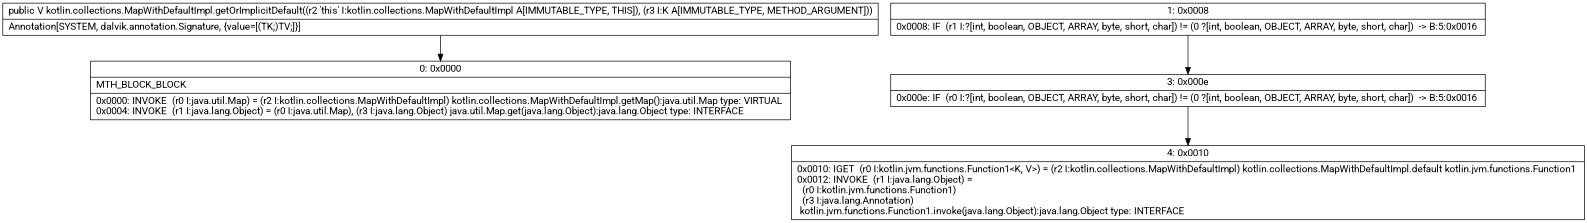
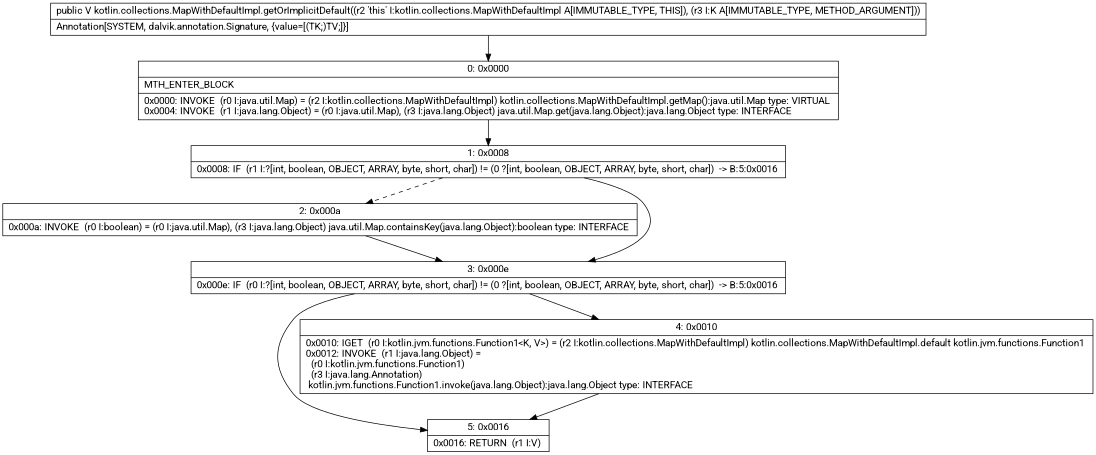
node "0: 0x0000": text "MTH_BLOCK_BLOCK" -> "MTH_ENTER_BLOCK"
edge "0: 0x0000" -> "1: 0x0008": added
node "2: 0x000a": added
node "5: 0x0016": added
